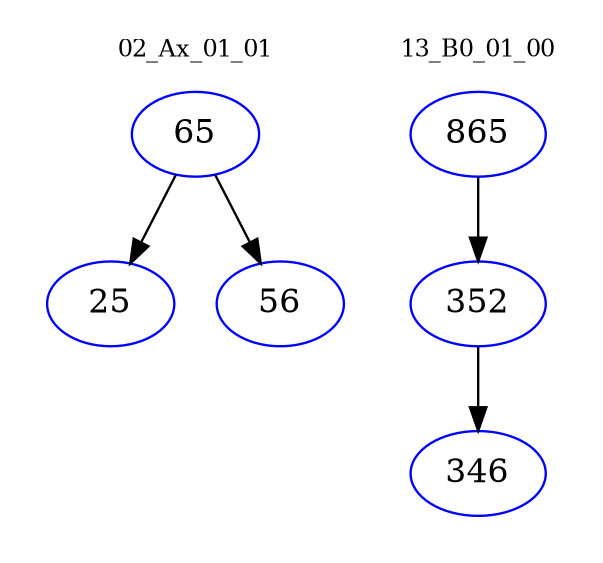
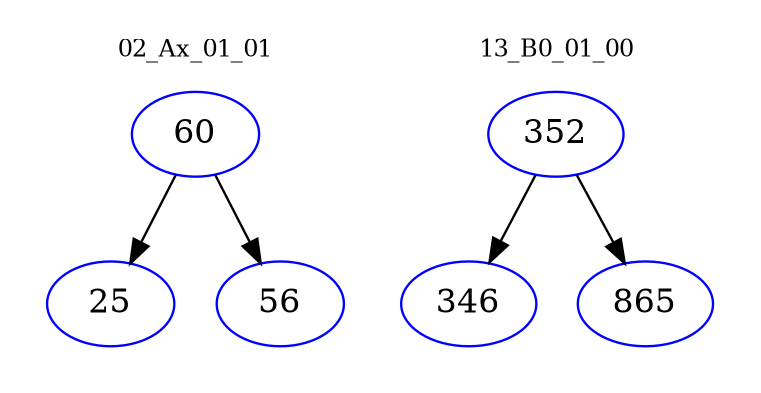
node "65": label "65" -> "60"
edge "865" -> "352": reversed
